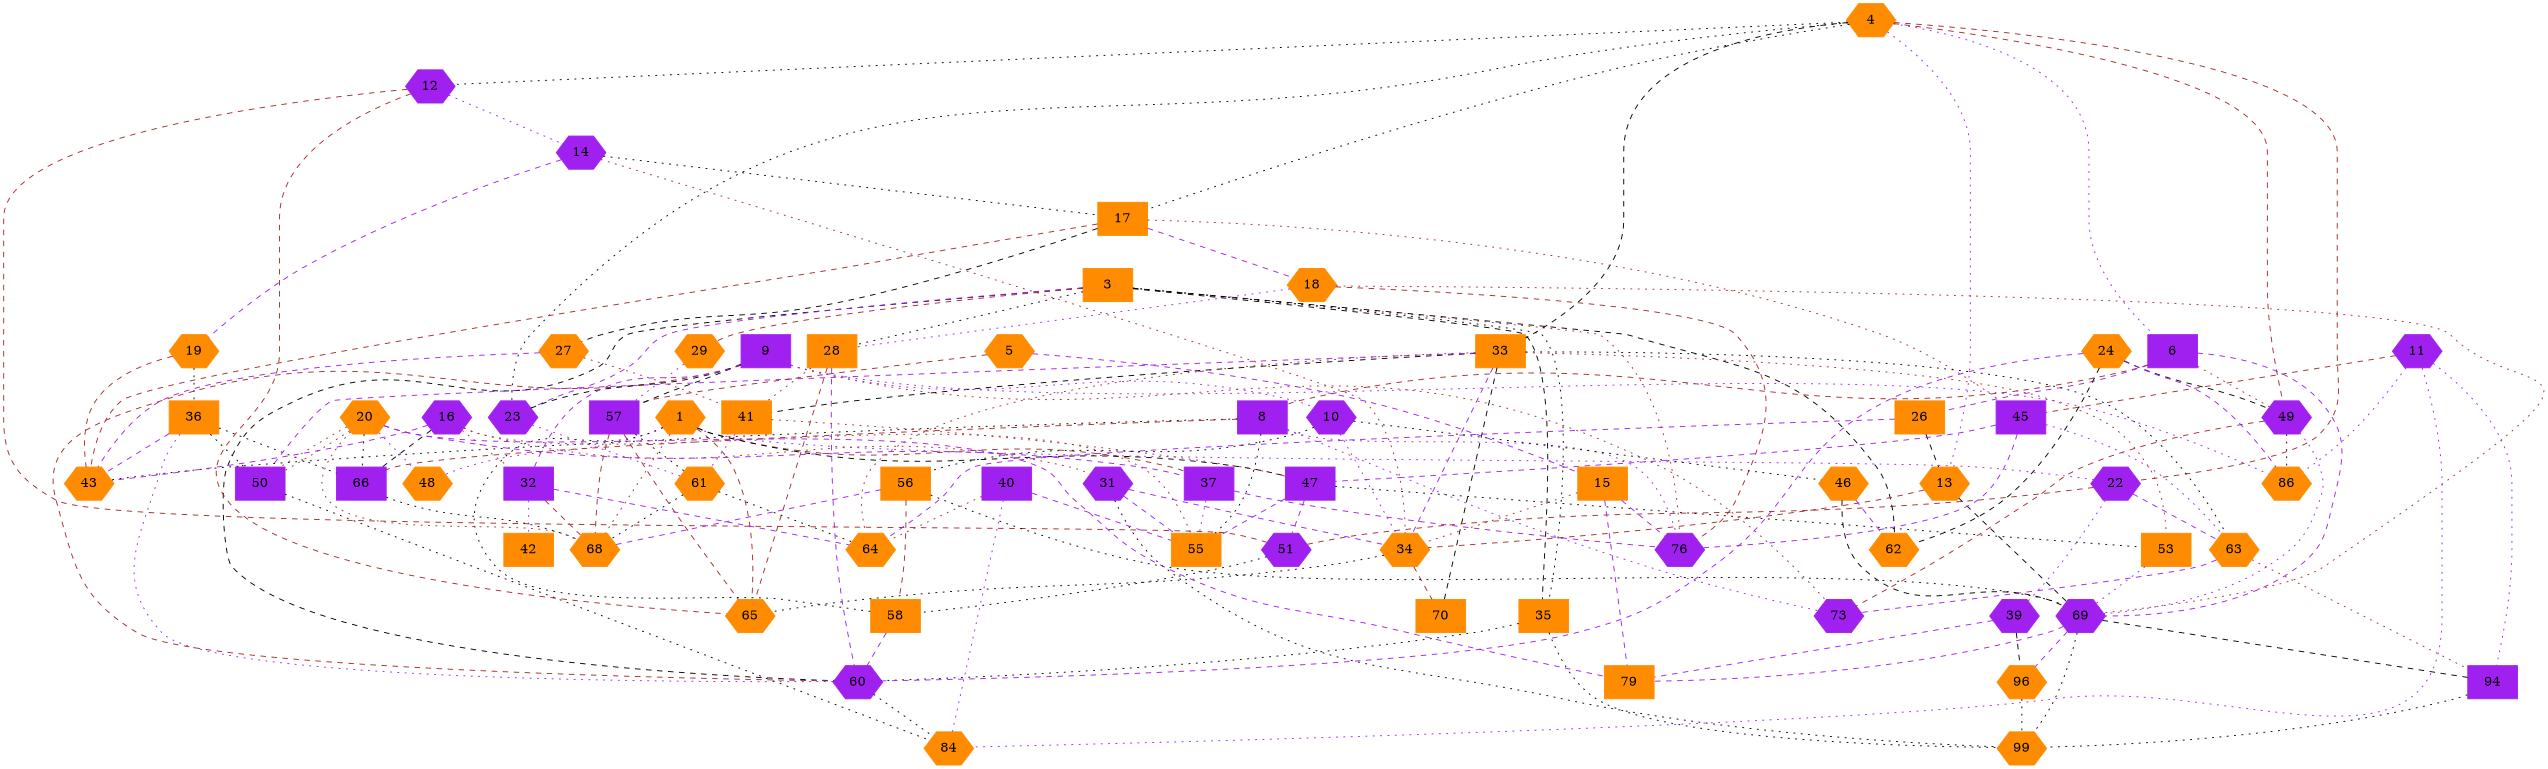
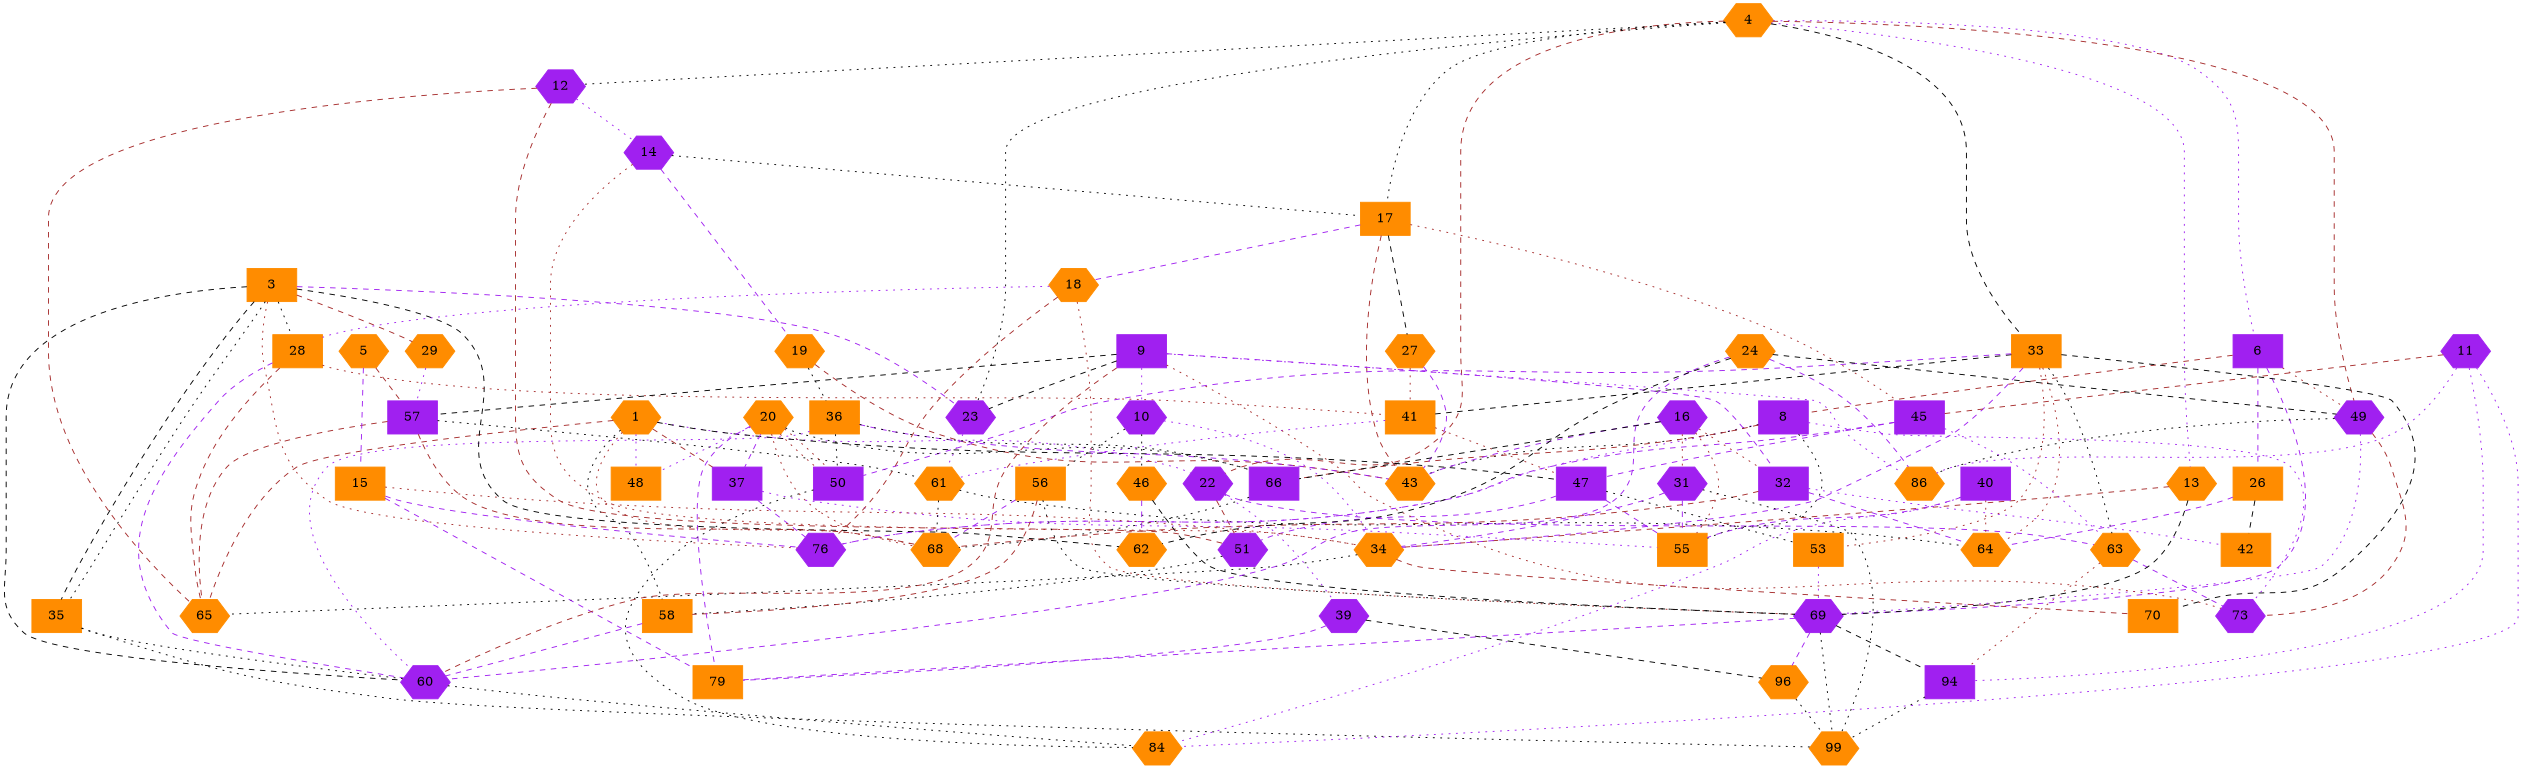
edge "26" -- "13": now "26" -- "42"
node "48": shape hexagon -> box
